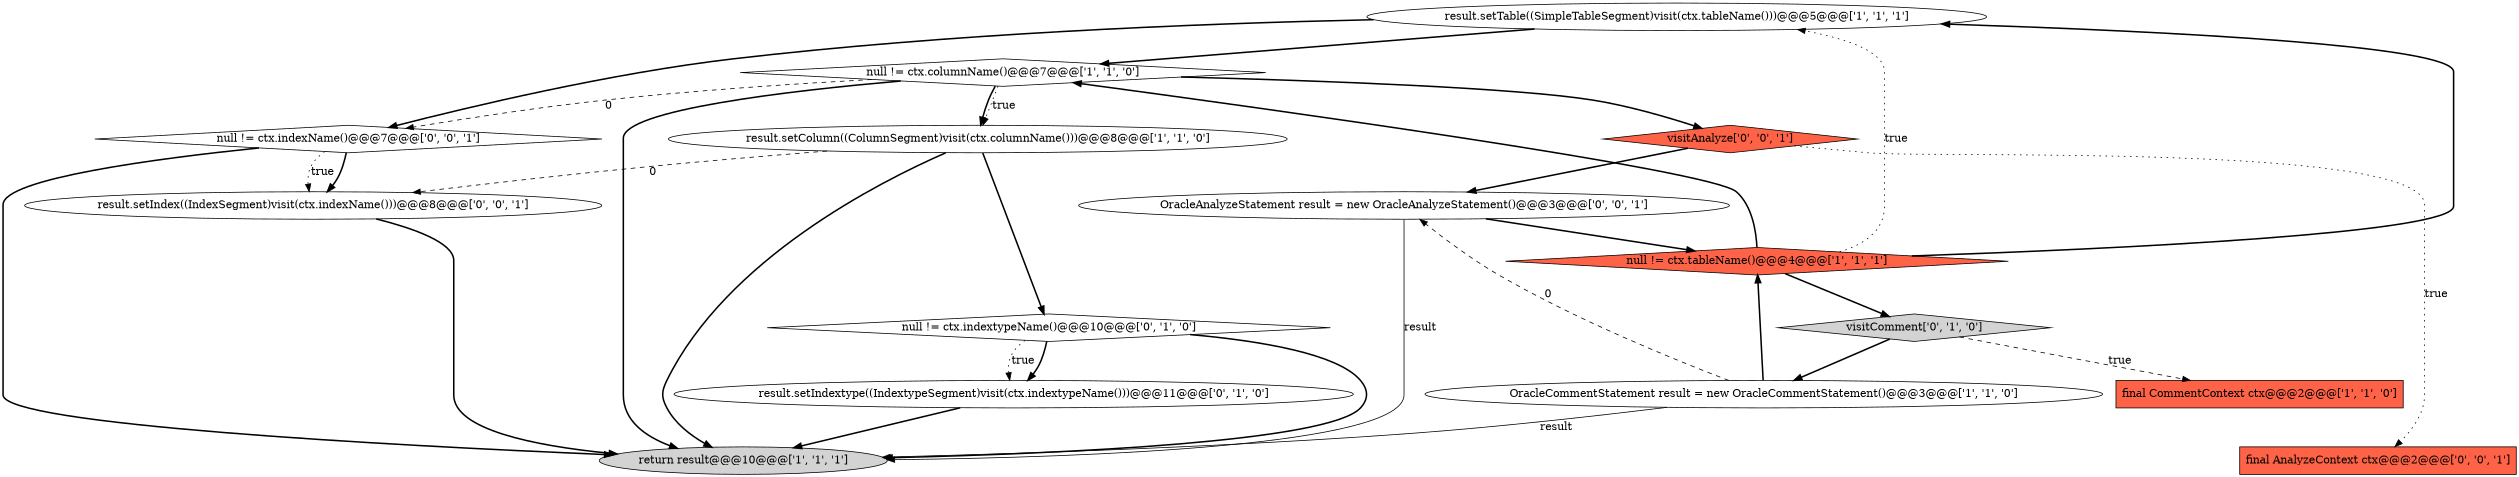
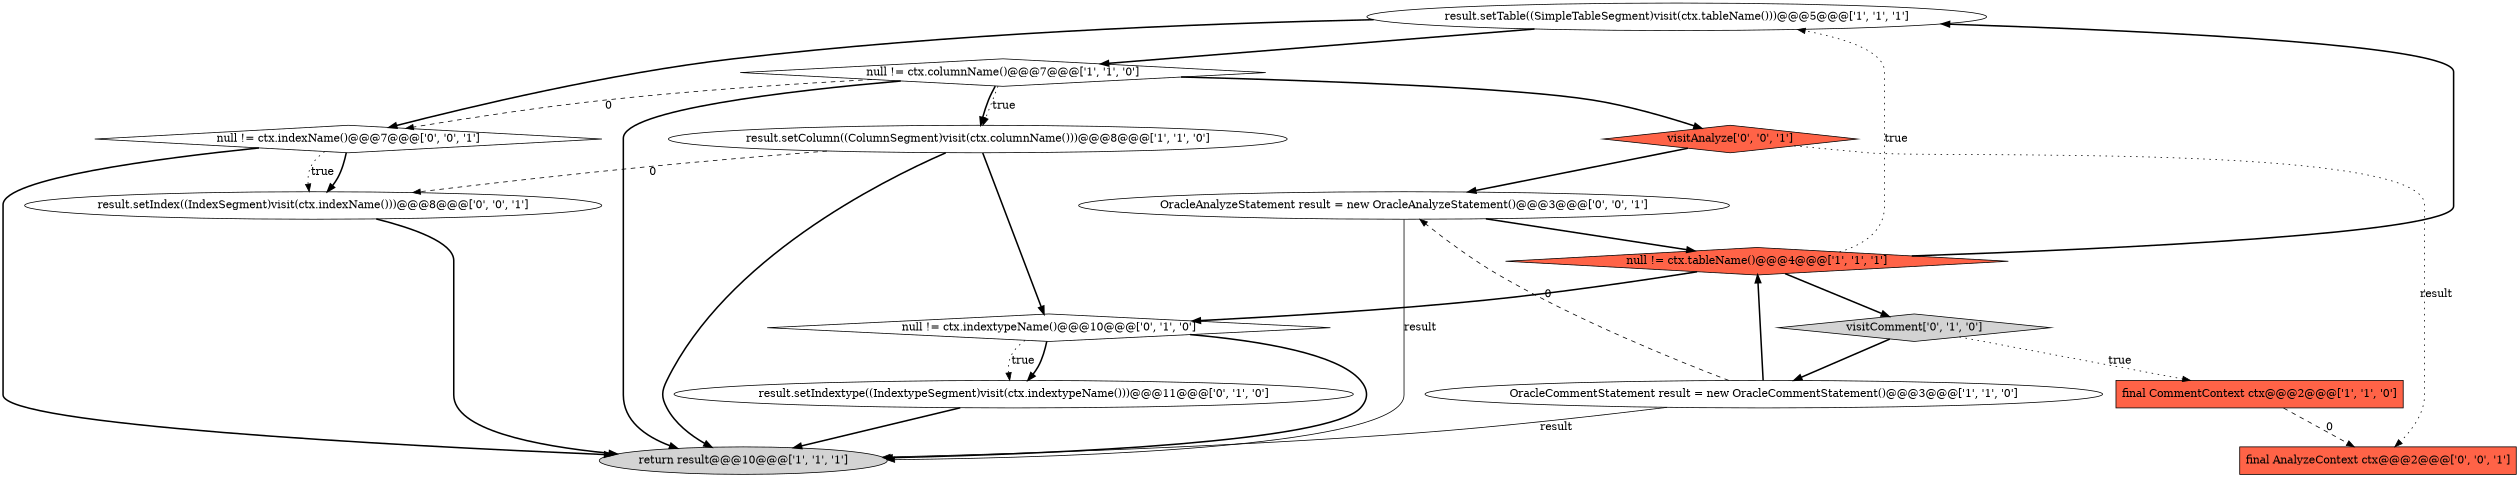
edge "null != ctx.tableName()@@@4@@@['1', '1', '1']" -> "null != ctx.columnName()@@@7@@@['1', '1', '0']": now "null != ctx.tableName()@@@4@@@['1', '1', '1']" -> "null != ctx.indextypeName()@@@10@@@['0', '1', '0']"
edge "visitAnalyze['0', '0', '1']" -> "final AnalyzeContext ctx@@@2@@@['0', '0', '1']": label "true" -> "result"
edge "visitComment['0', '1', '0']" -> "final CommentContext ctx@@@2@@@['1', '1', '0']": style dashed -> dotted
edge "final CommentContext ctx@@@2@@@['1', '1', '0']" -> "final AnalyzeContext ctx@@@2@@@['0', '0', '1']": added, label "0"
